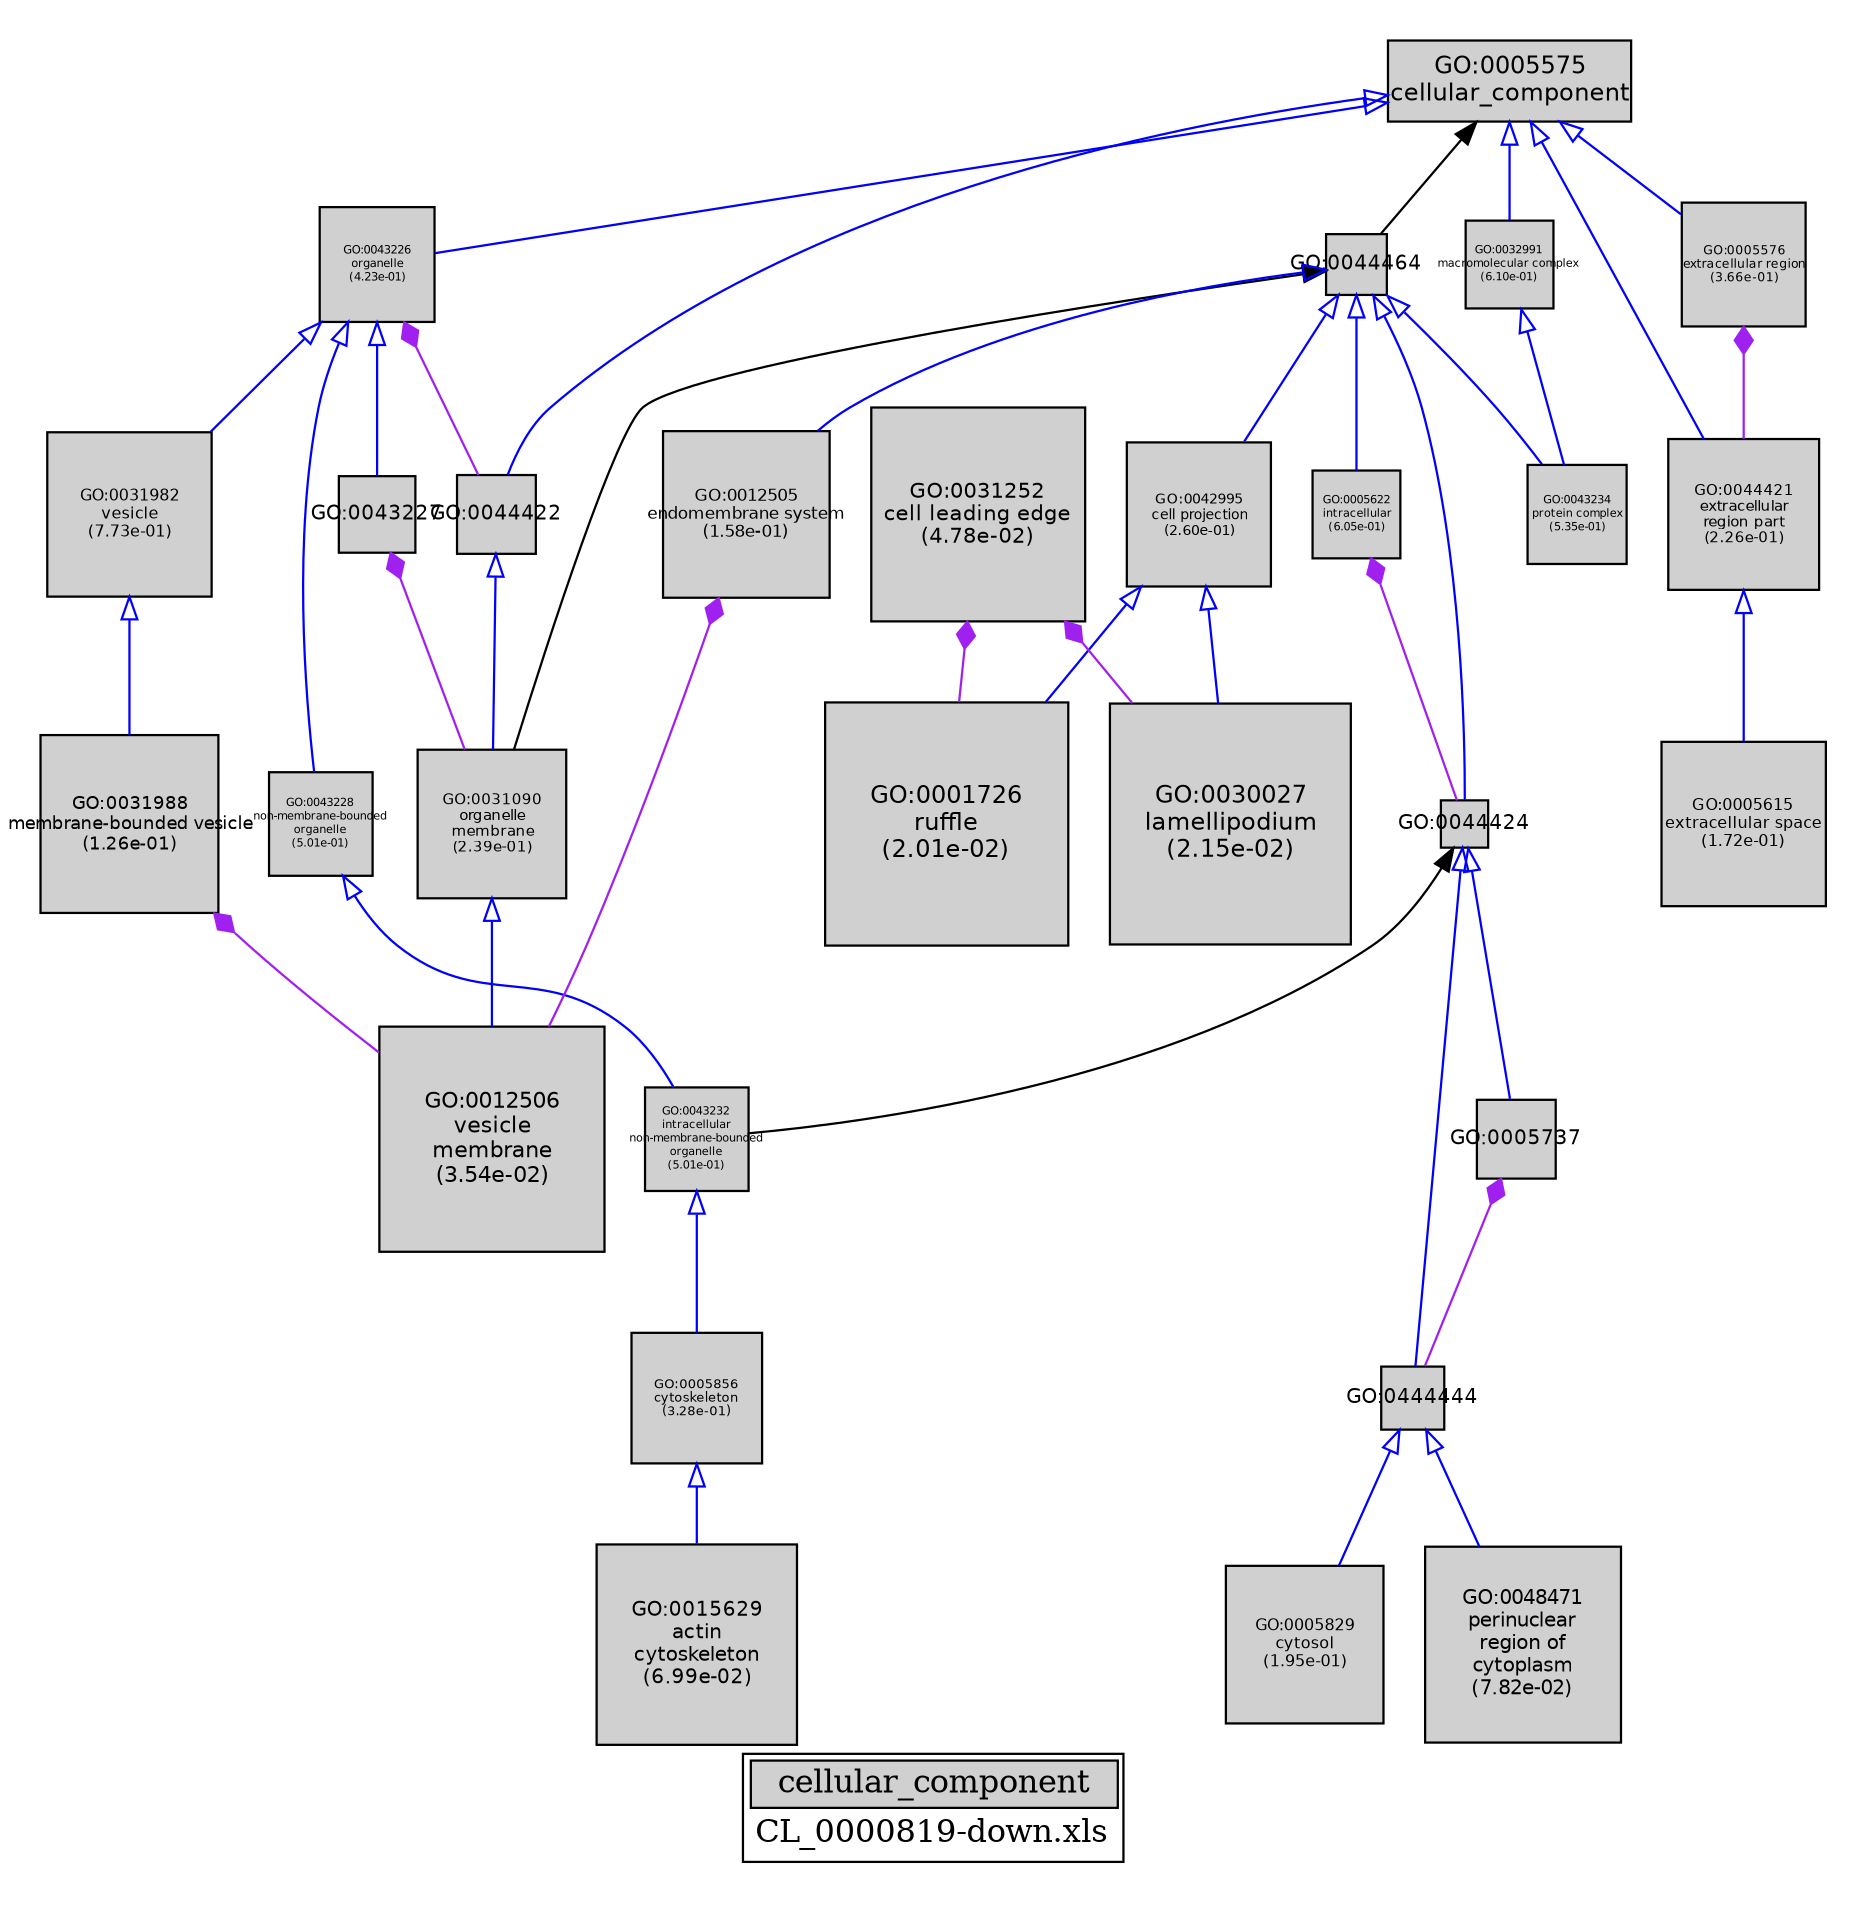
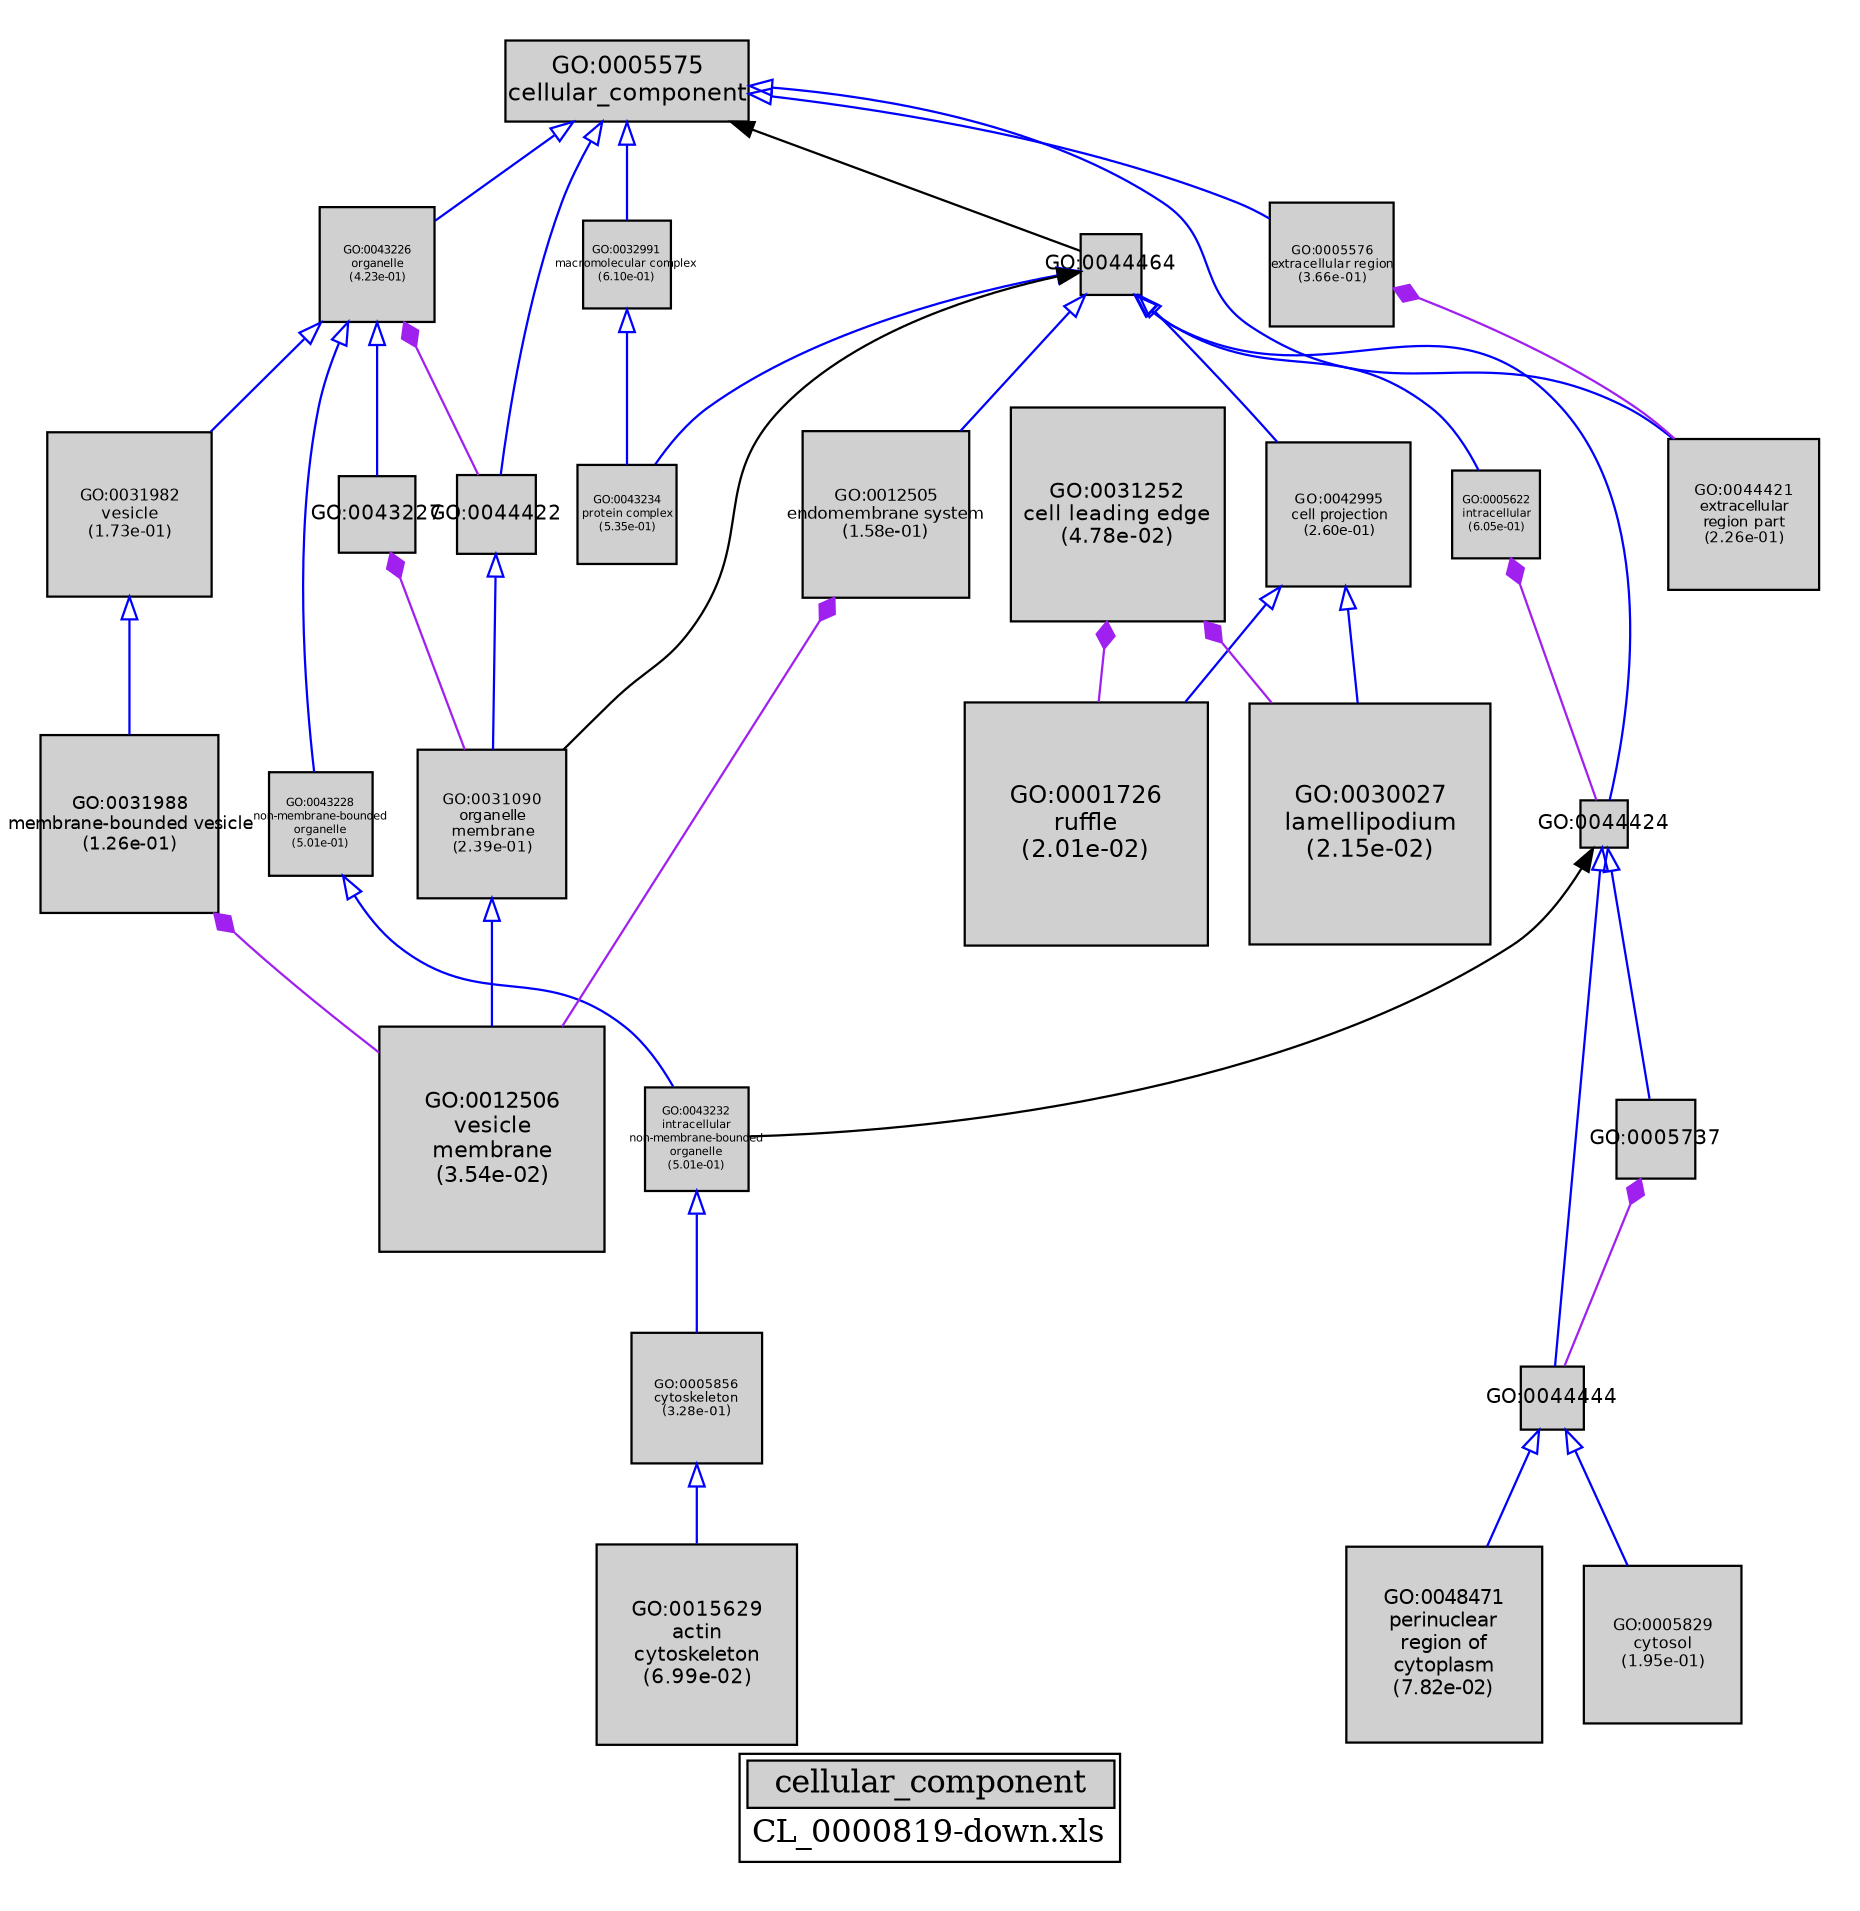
node "GO:0031982": text "(7.73e-01)" -> "(1.73e-01)"
node "GO:0005615": removed
node "GO:0444444": label "GO:0444444" -> "GO:0044444"
